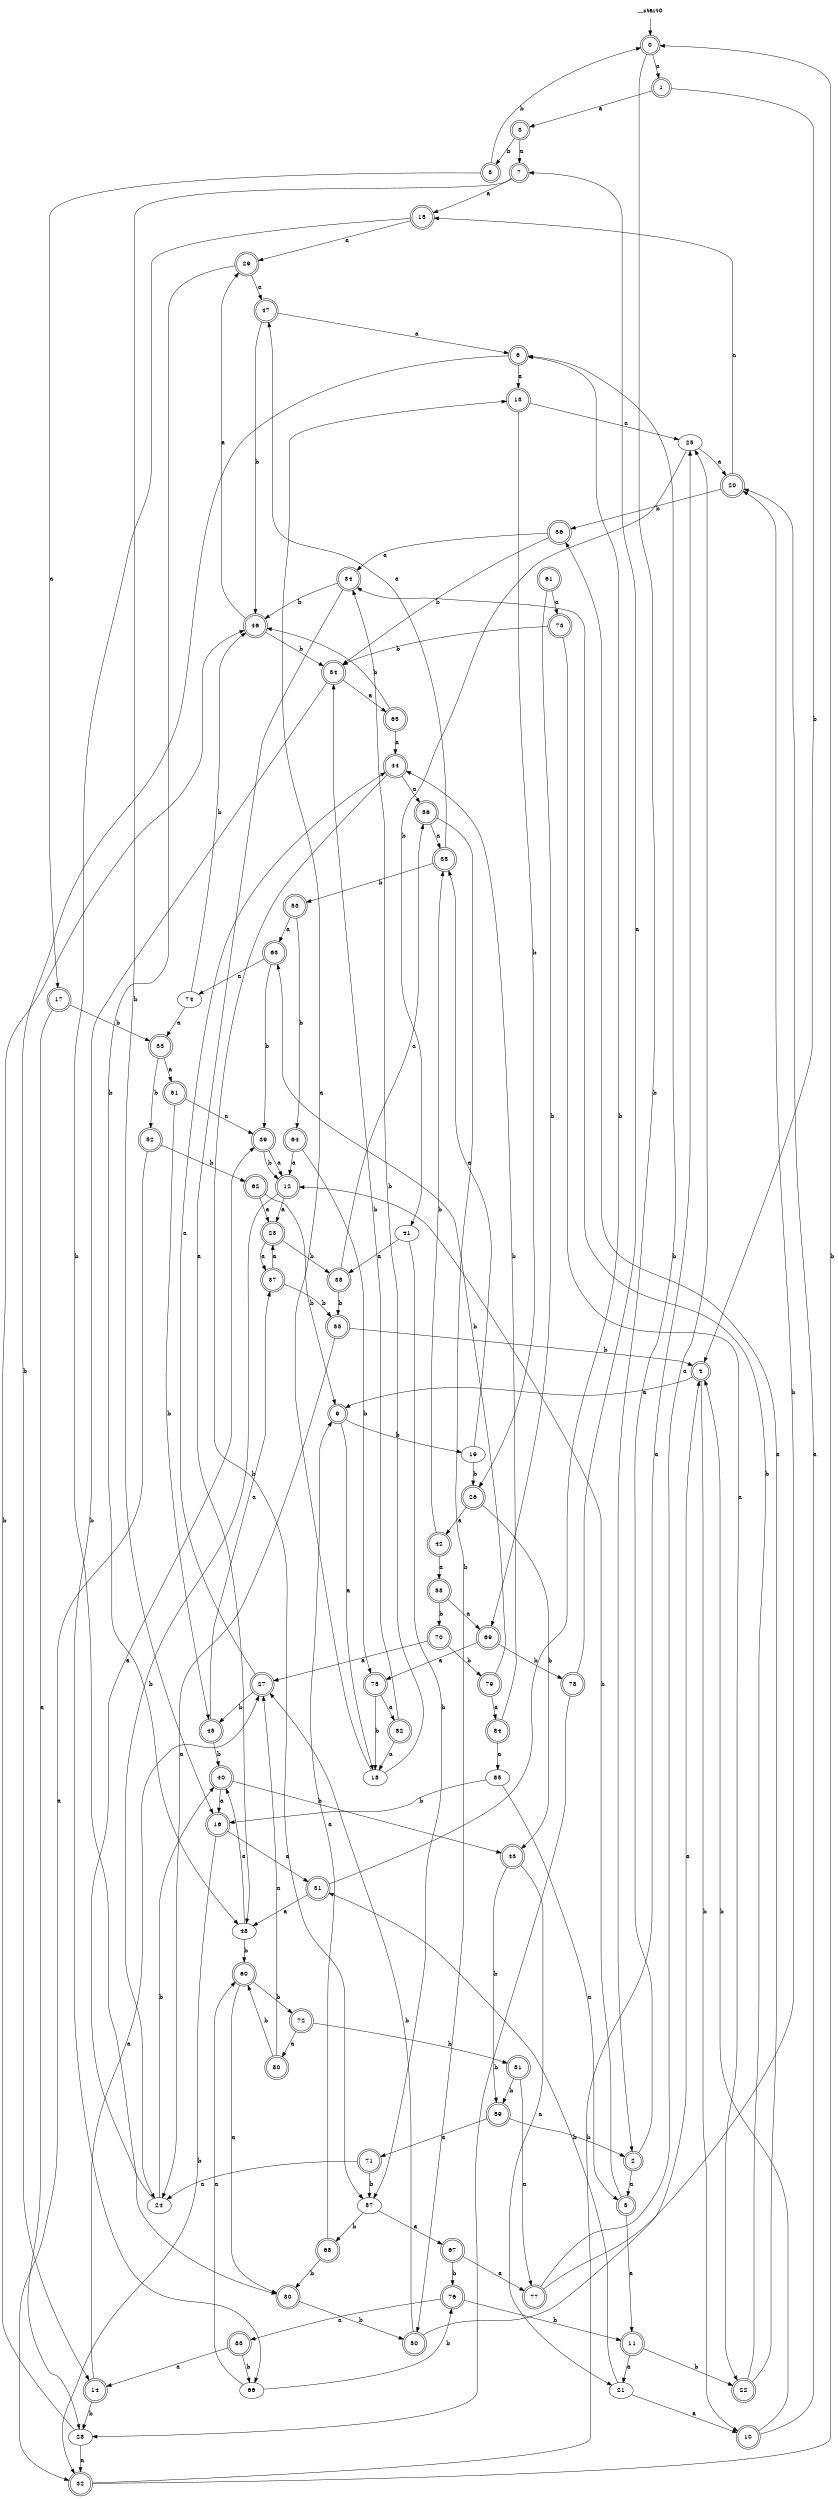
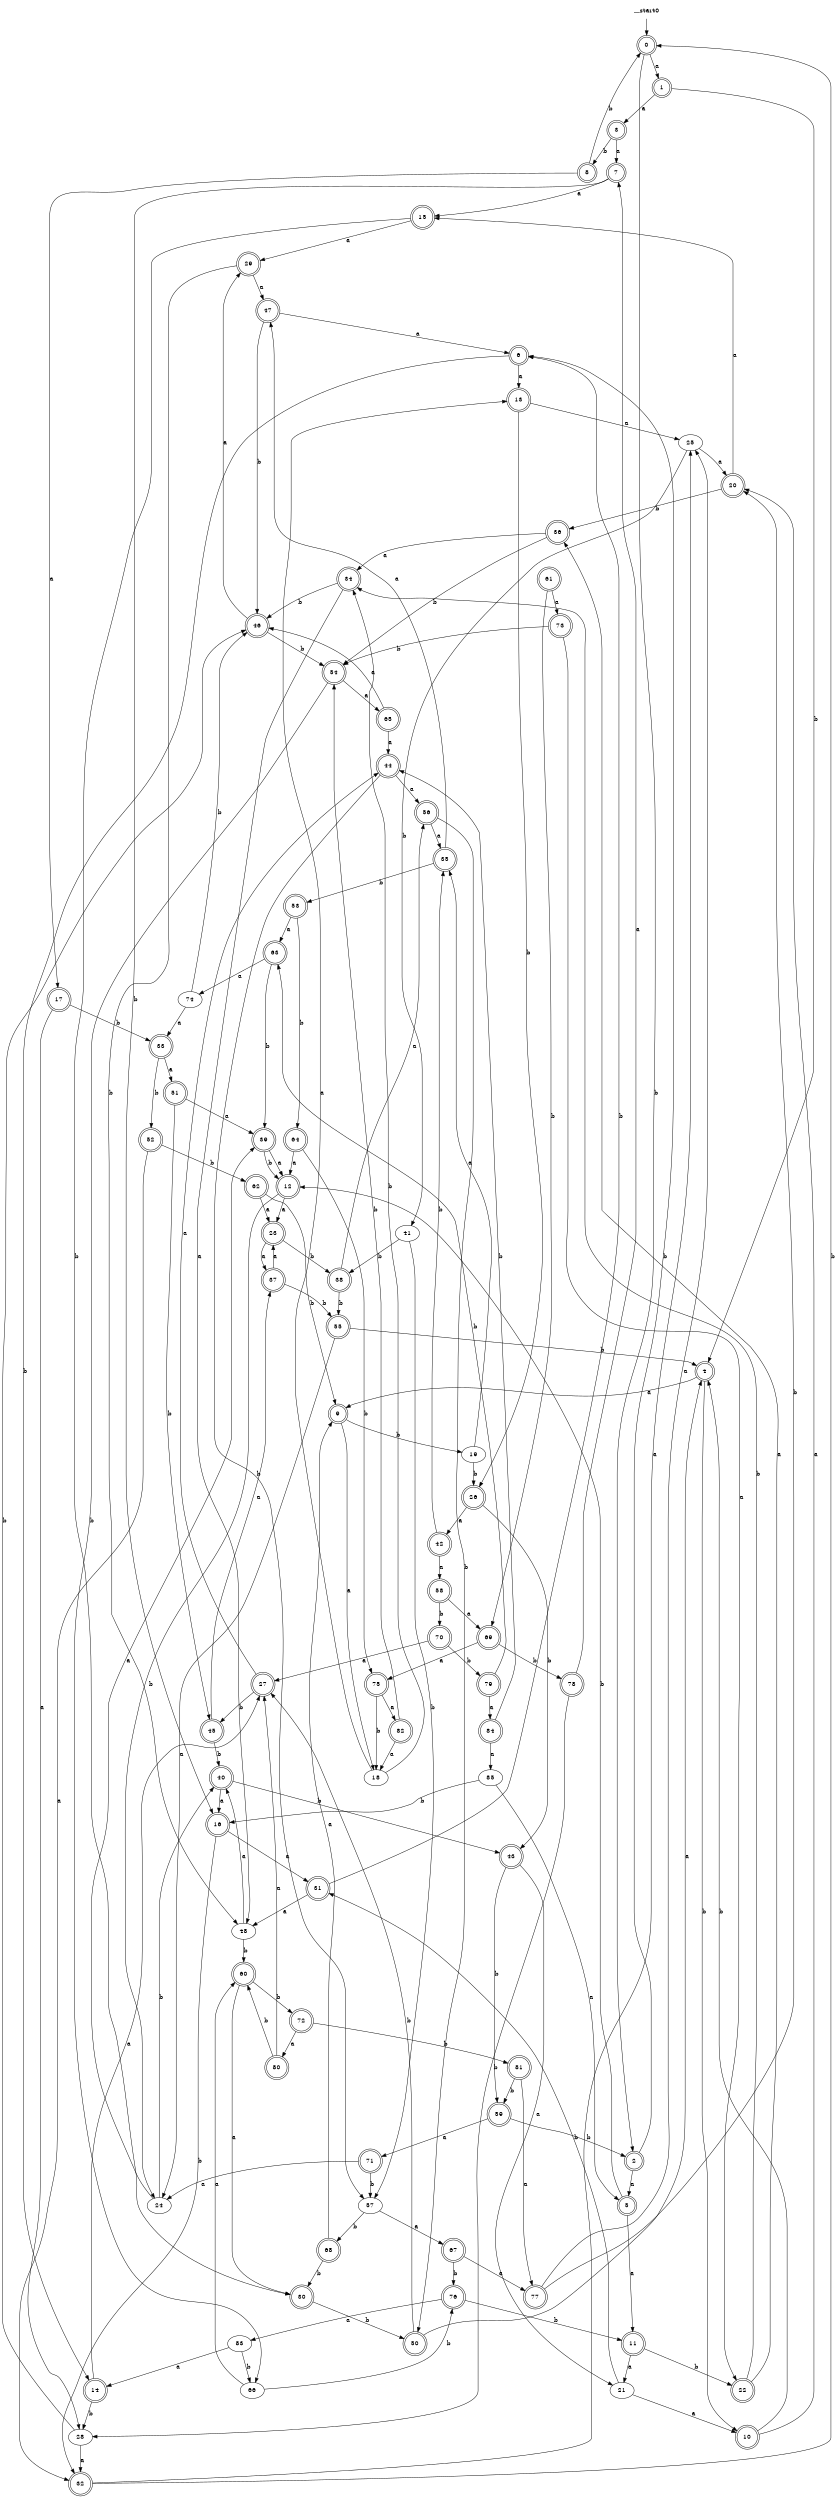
edge "65" -> "46": label "b" -> "a"
edge "41" -> "38": label "a" -> "b"
node "83": shape doublecircle -> ellipse
